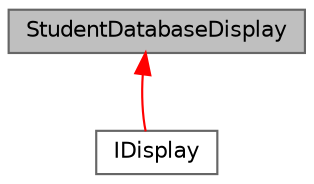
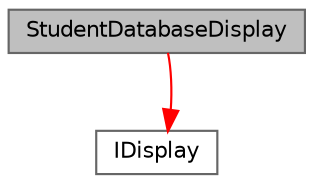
edge "IDisplay" -> "StudentDatabaseDisplay": reversed
